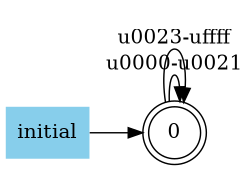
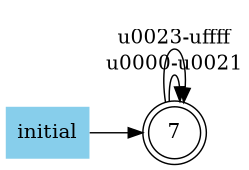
node "0": label "0" -> "7"
